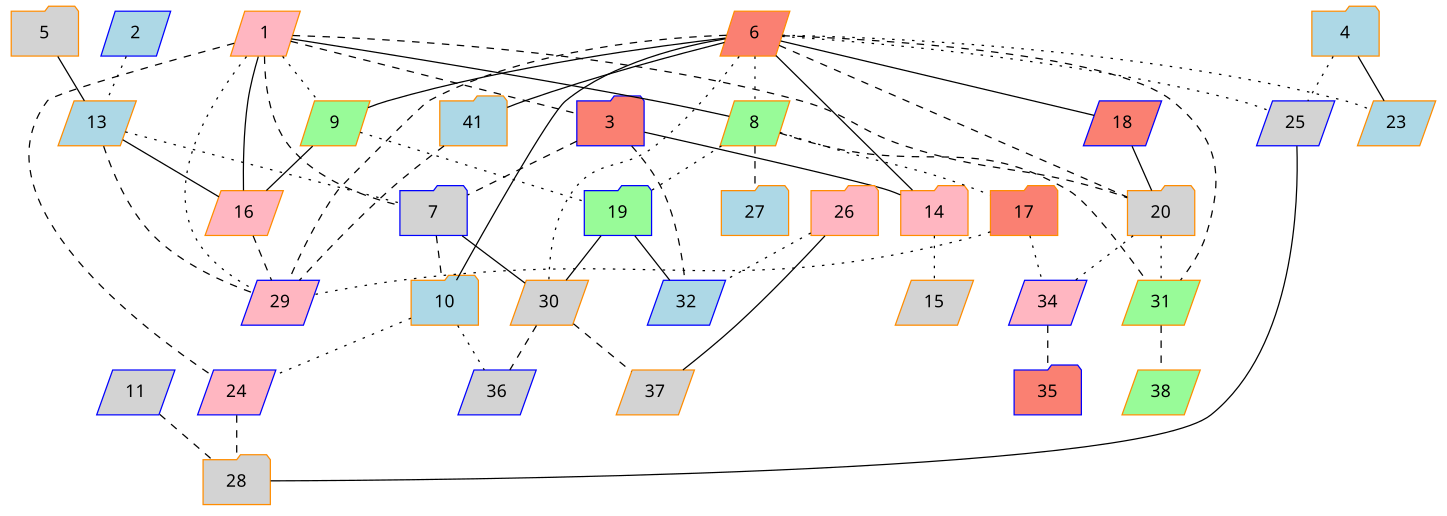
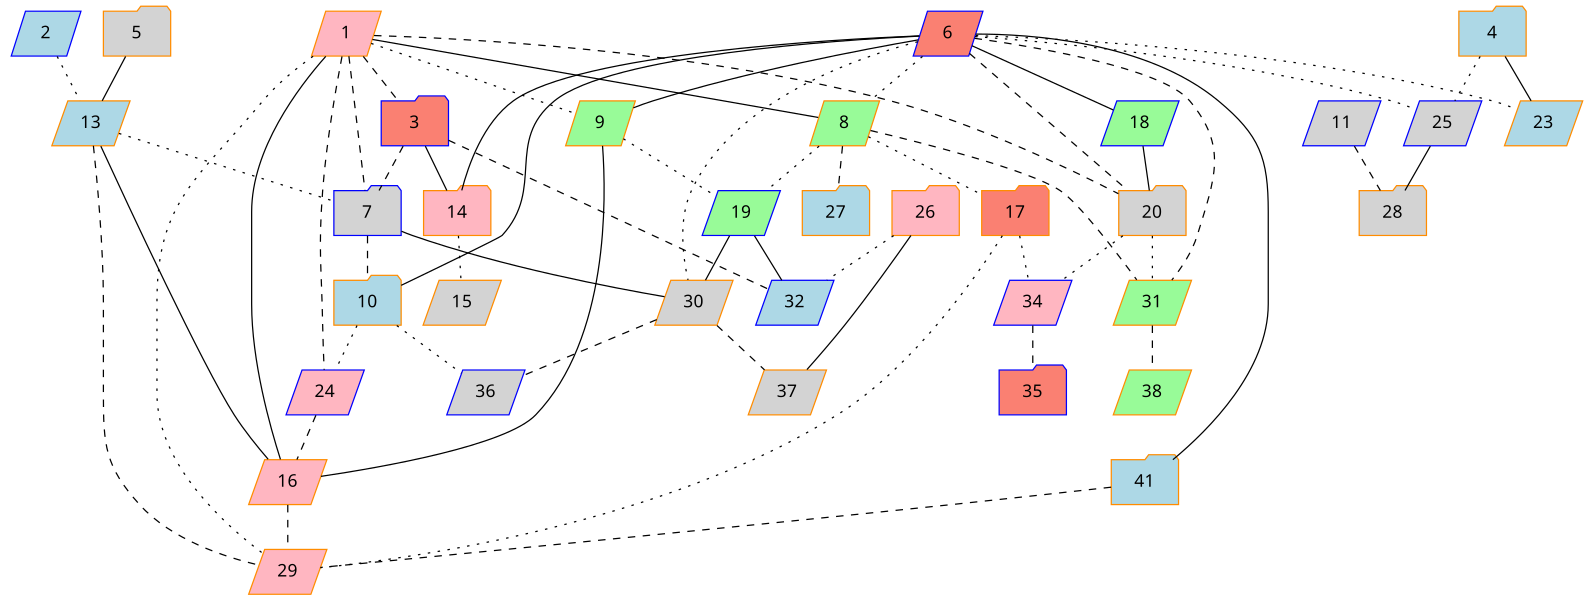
node "6": color darkorange -> blue
edge "6" -- "29": removed
node "18": fillcolor salmon -> palegreen
node "19": shape folder -> parallelogram
node "29": color blue -> darkorange
edge "24" -- "28": now "24" -- "16"
